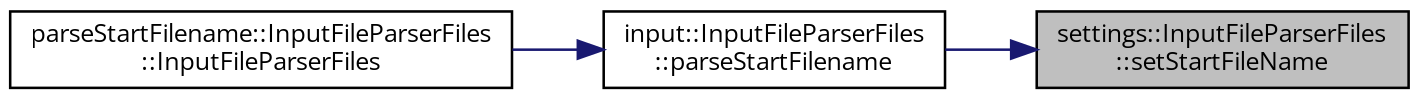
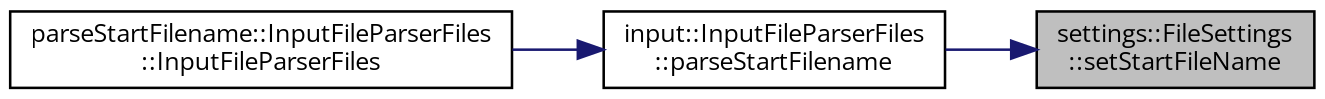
node "settings::InputFileParserFiles ::setStartFileName": label "settings::InputFileParserFiles ::setStartFileName" -> "settings::FileSettings ::setStartFileName"
